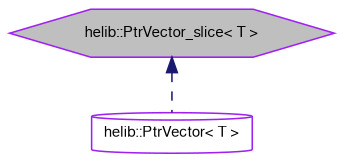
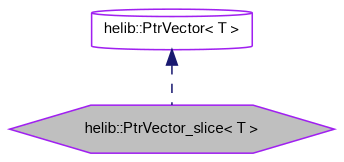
edge "helib::PtrVector< T >" -> "helib::PtrVector_slice< T >": reversed
